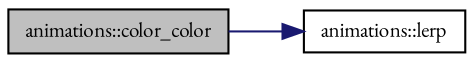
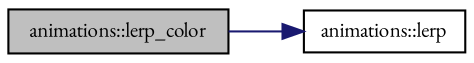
node "animations::color_color": label "animations::color_color" -> "animations::lerp_color"
